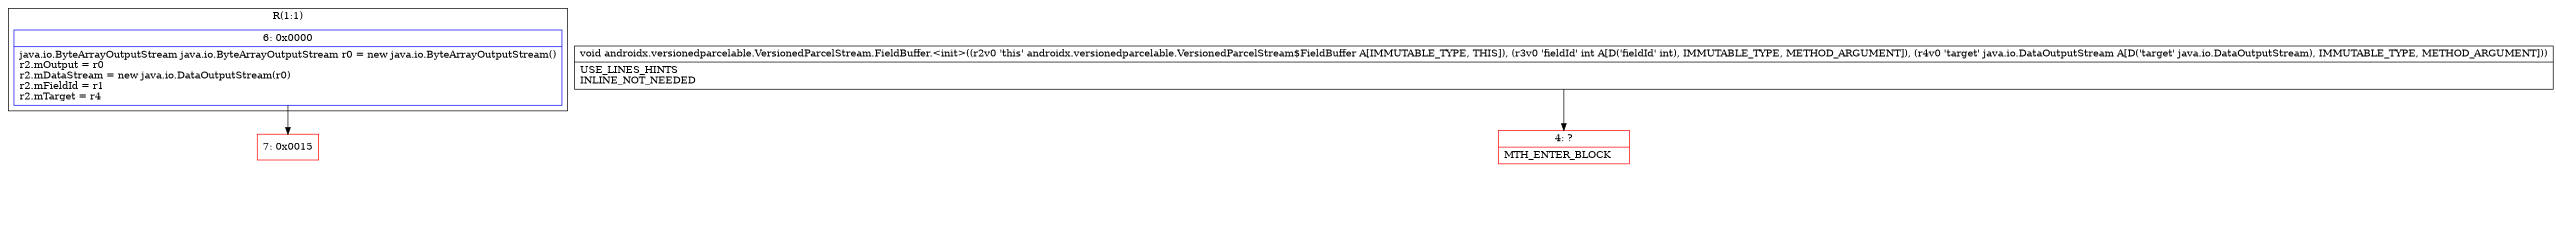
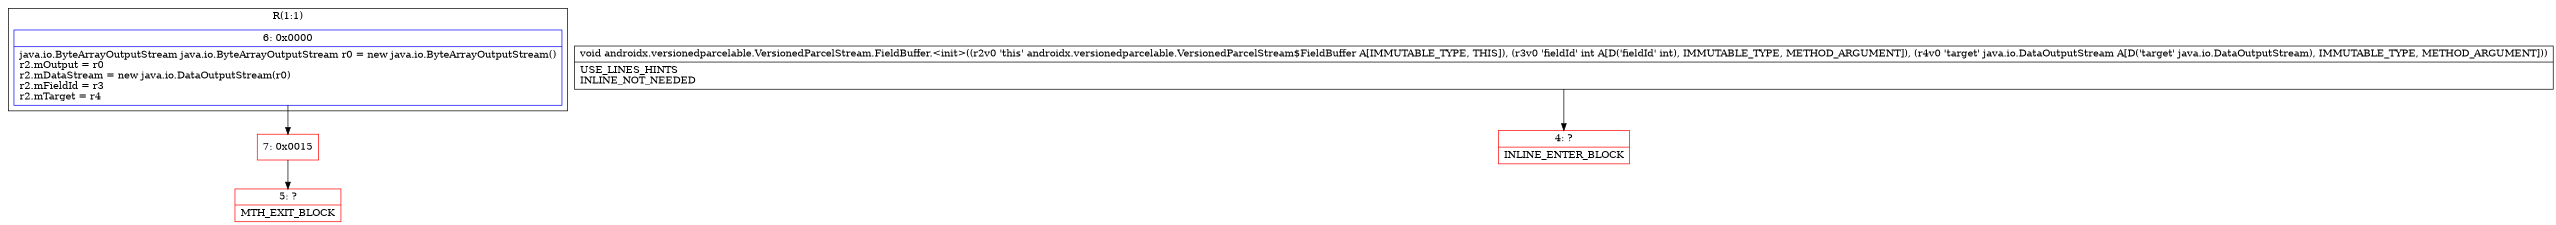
node "6: 0x0000": text "r2.mFieldId = r1" -> "r2.mFieldId = r3"
node "4: ?": text "MTH_ENTER_BLOCK" -> "INLINE_ENTER_BLOCK"
node "5: ?": added
